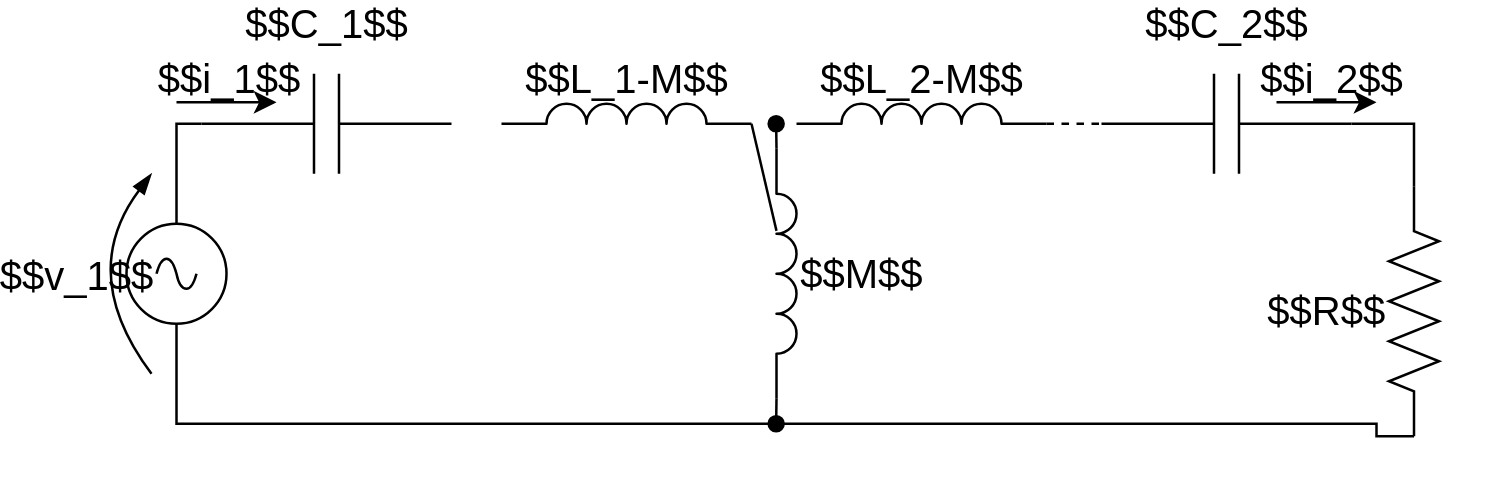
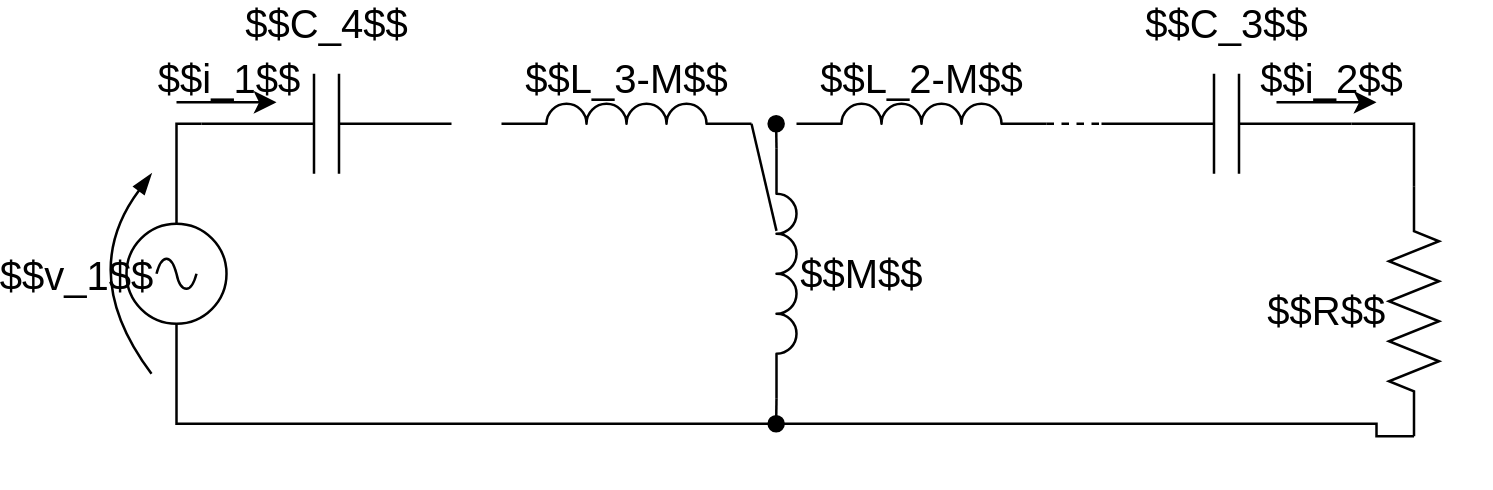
node "$$C_1$$": label "$$C_1$$" -> "$$C_4$$"
node "$$C_2$$": label "$$C_2$$" -> "$$C_3$$"
node "$$L_1-M$$": label "$$L_1-M$$" -> "$$L_3-M$$"
